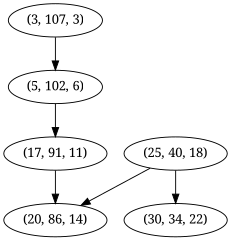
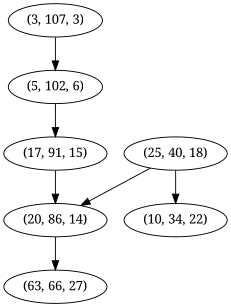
node "(17, 91, 11)": label "(17, 91, 11)" -> "(17, 91, 15)"
node "(30, 34, 22)": label "(30, 34, 22)" -> "(10, 34, 22)"
node "(63, 66, 27)": added
